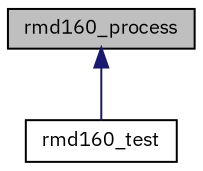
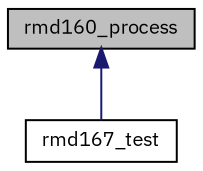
node "rmd160_test": label "rmd160_test" -> "rmd167_test"
